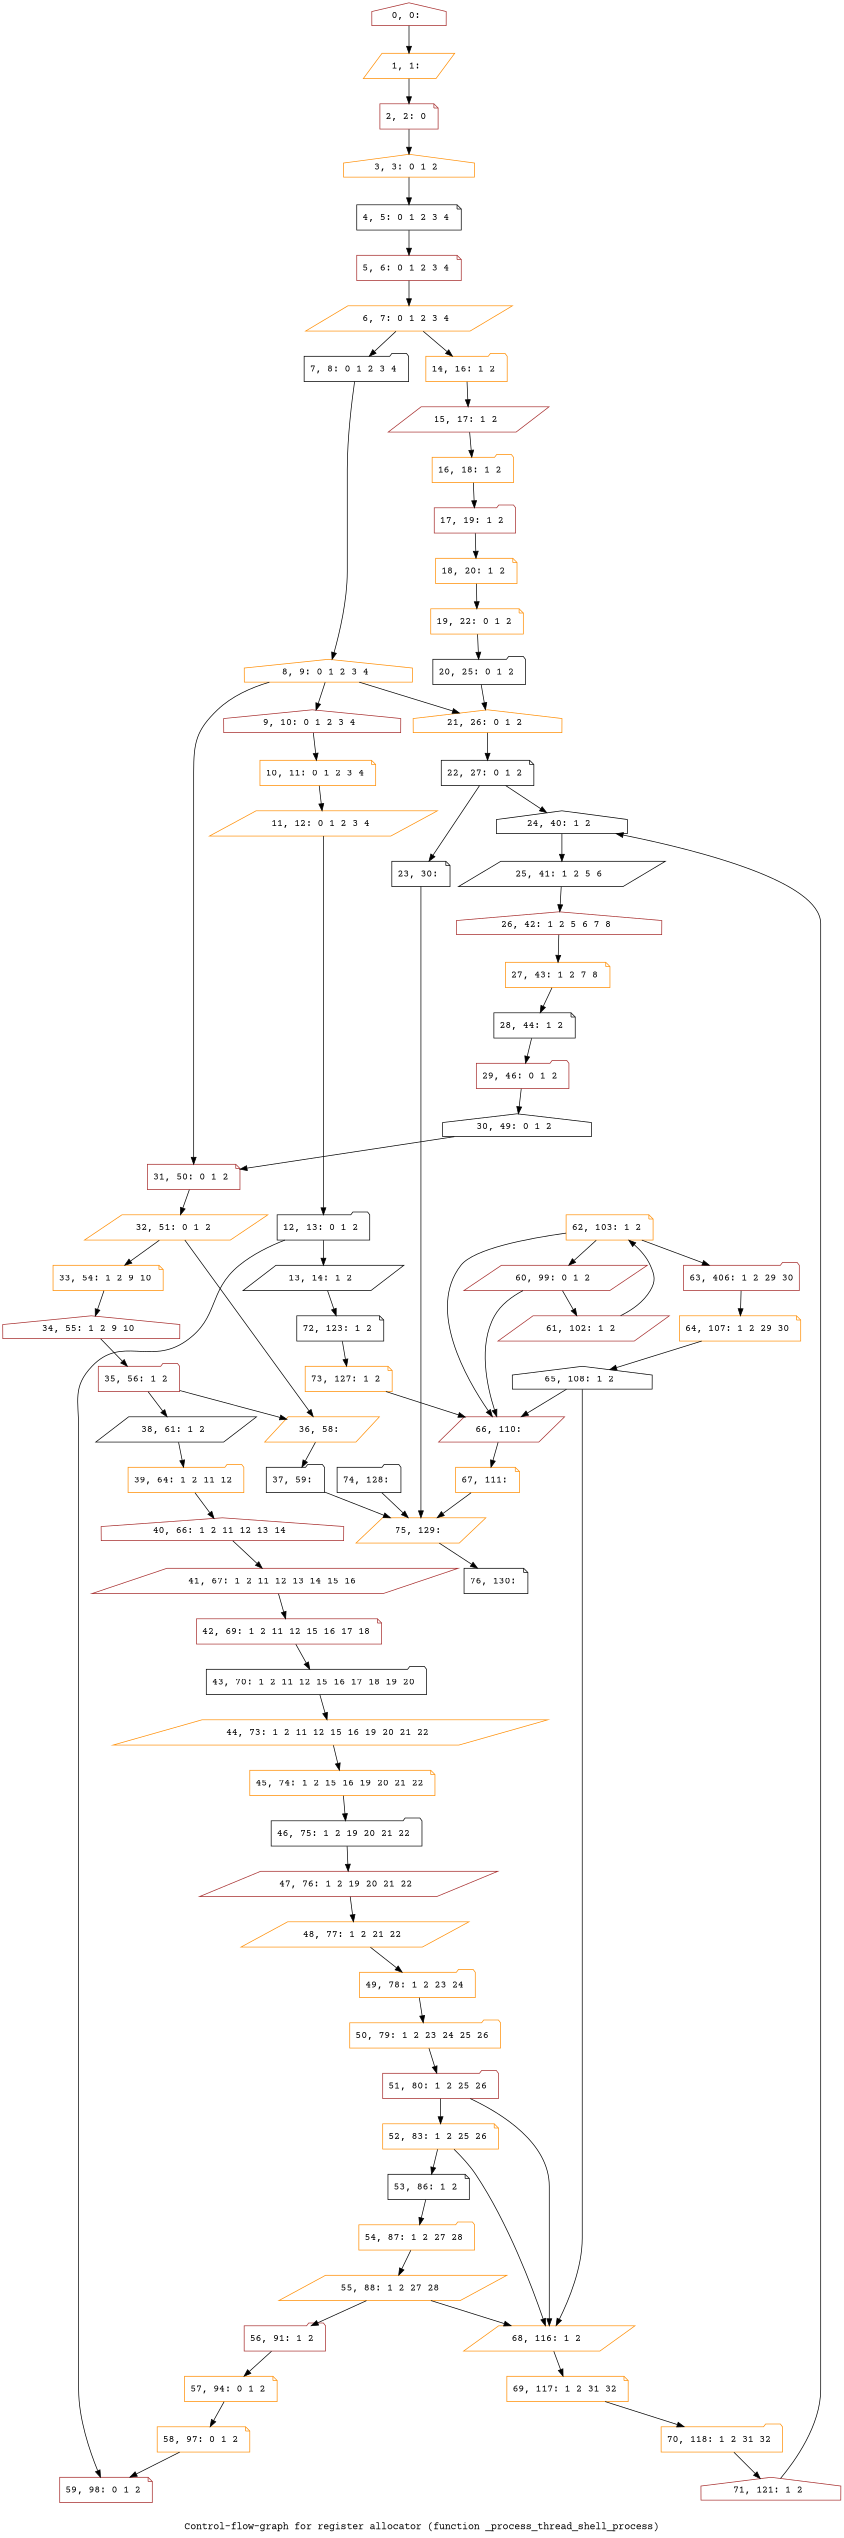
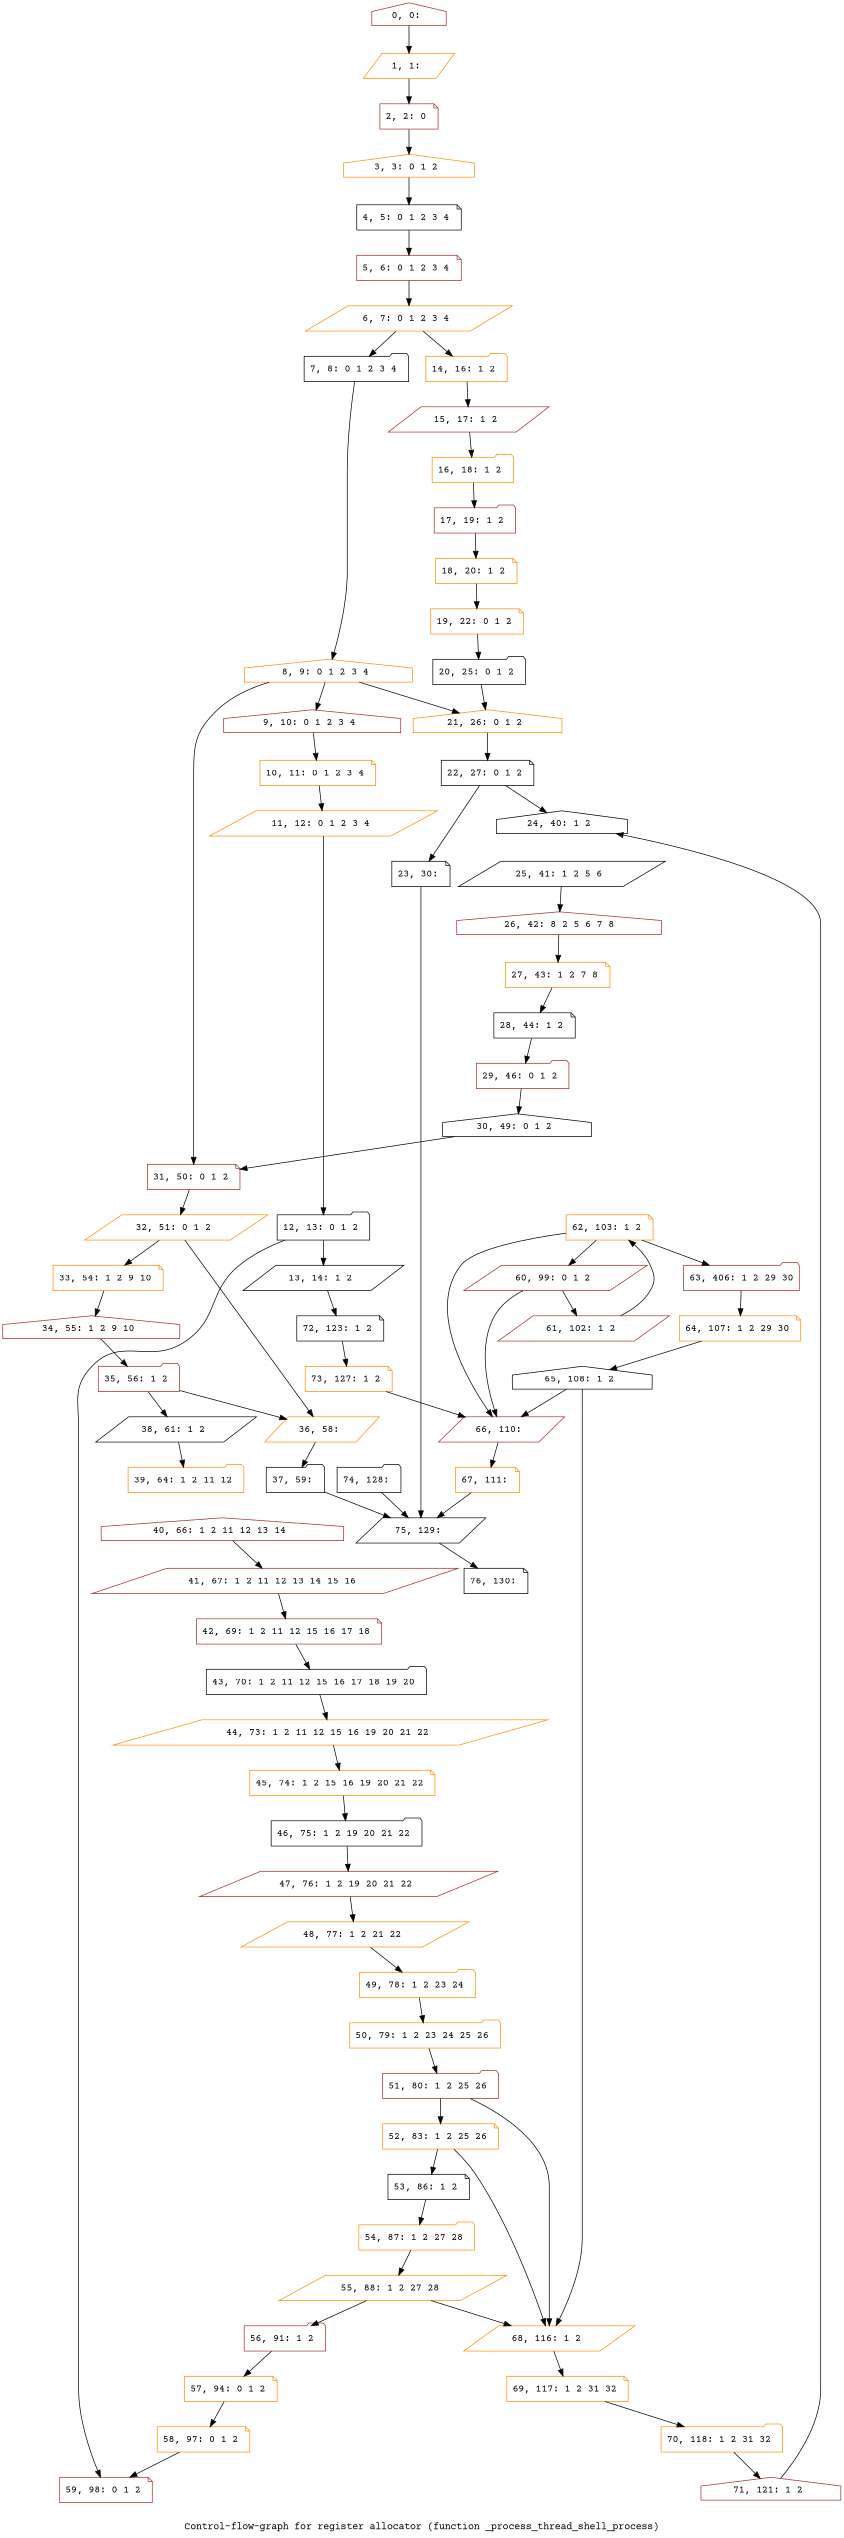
edge "24, 40: 1 2" -> "25, 41: 1 2 5 6": removed
node "26, 42: 1 2 5 6 7 8": label "26, 42: 1 2 5 6 7 8" -> "26, 42: 8 2 5 6 7 8"
edge "39, 64: 1 2 11 12" -> "40, 66: 1 2 11 12 13 14": removed
node "75, 129:": color darkorange -> black
